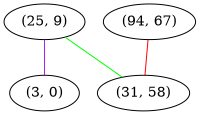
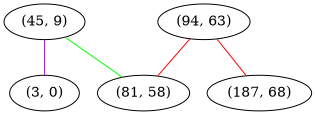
node "(25, 9)": label "(25, 9)" -> "(45, 9)"
node "(94, 67)": label "(94, 67)" -> "(94, 63)"
node "(31, 58)": label "(31, 58)" -> "(81, 58)"
node "(187, 68)": added
